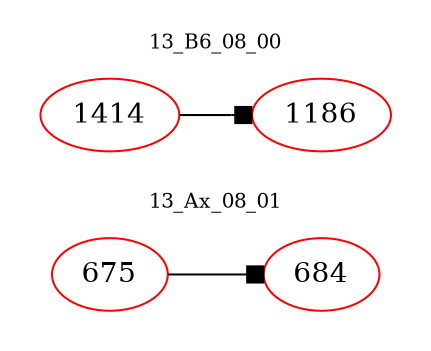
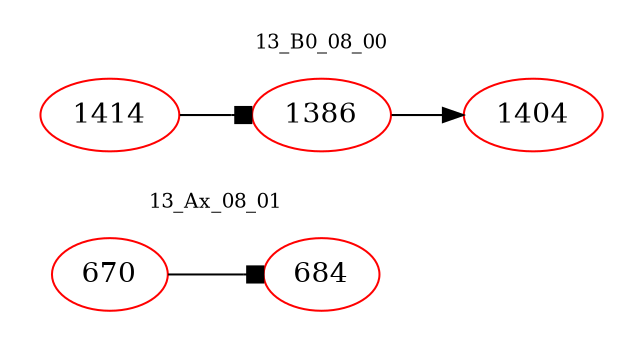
cluster "13_B6_08_00": label "13_B6_08_00" -> "13_B0_08_00"
node "1186": label "1186" -> "1386"
node "1404": added
node "675": label "675" -> "670"
